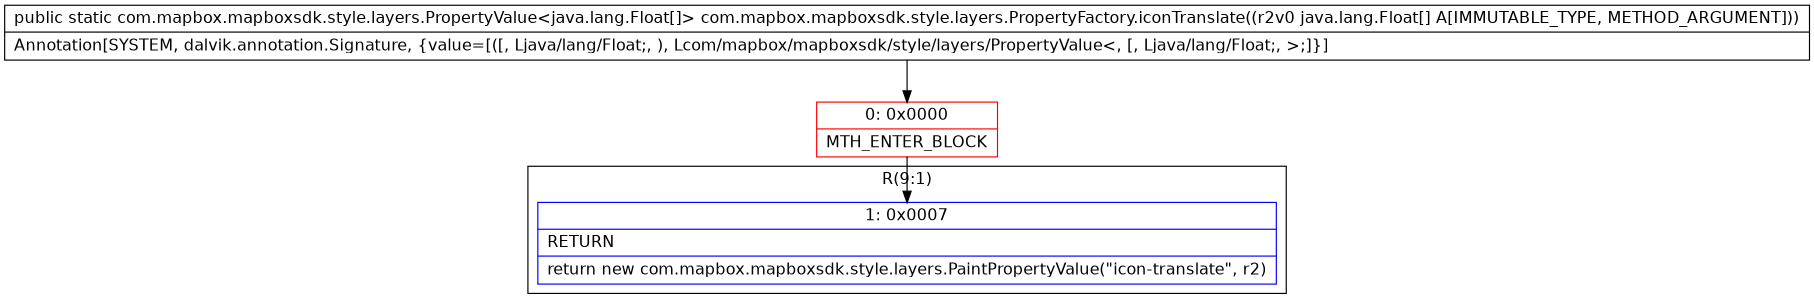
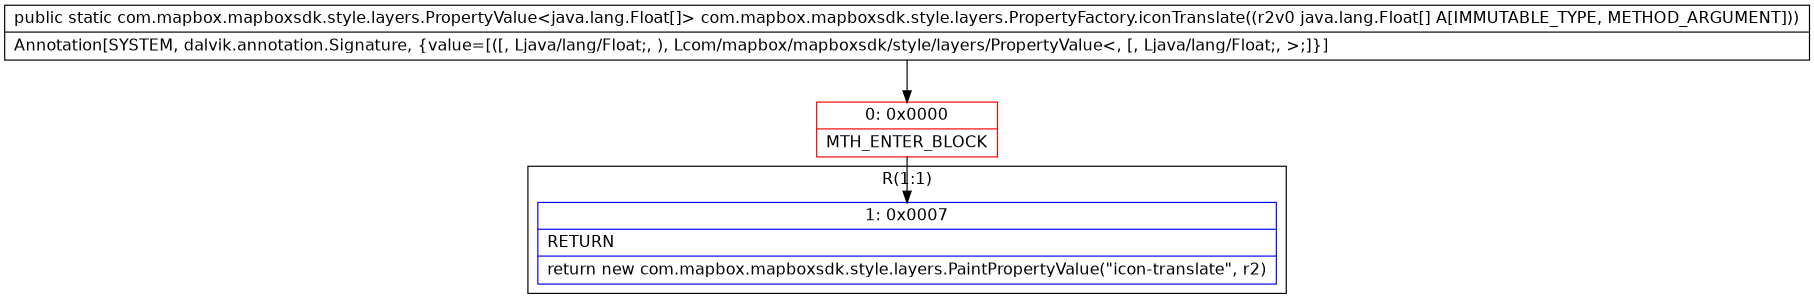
cluster "R(9:1)": label "R(9:1)" -> "R(1:1)"
